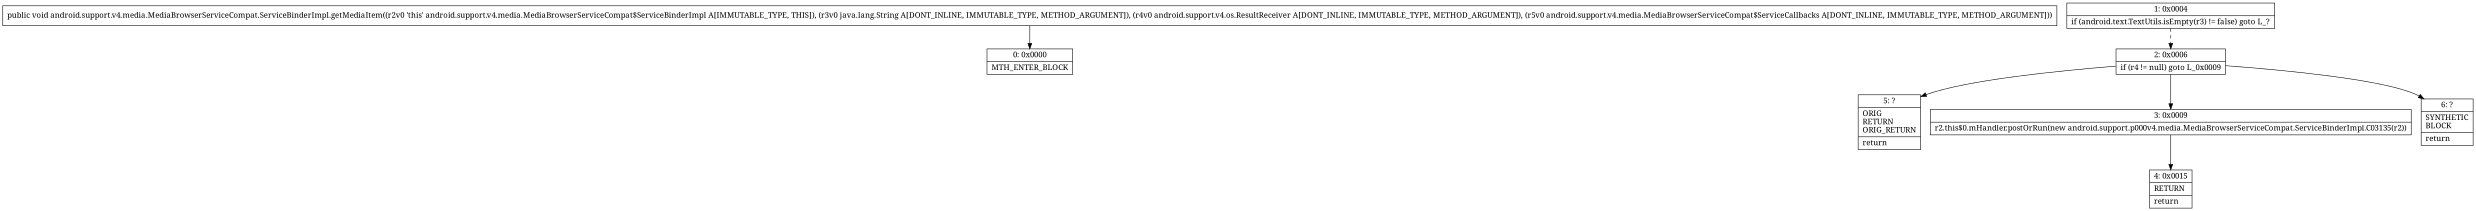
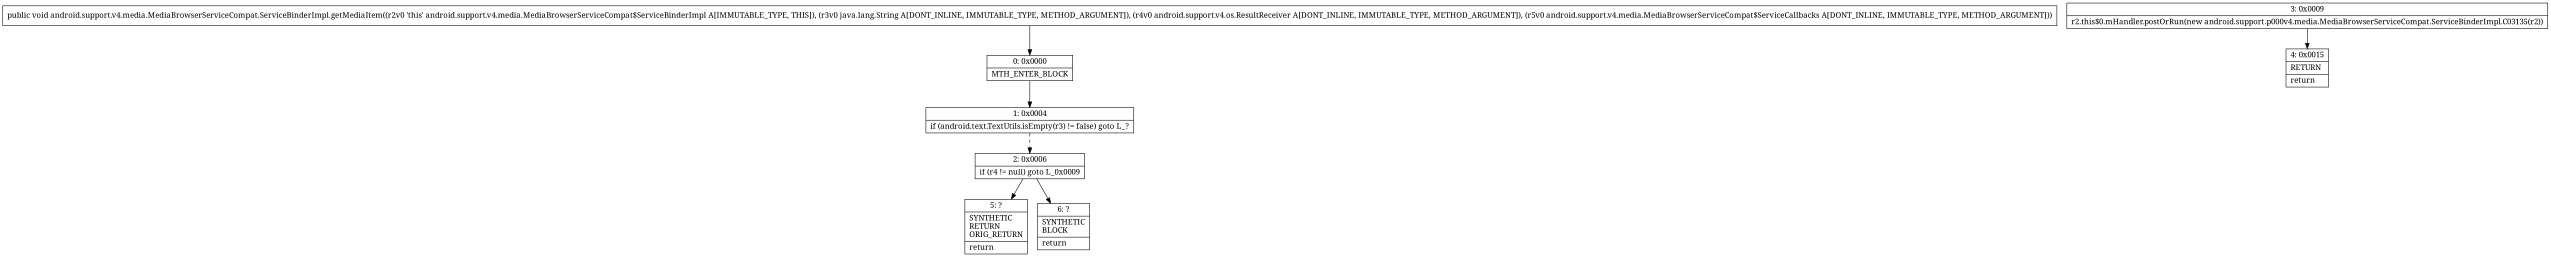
edge "2: 0x0006" -> "3: 0x0009": removed
edge "0: 0x0000" -> "1: 0x0004": added
node "5: ?": text "ORIG" -> "SYNTHETIC"
